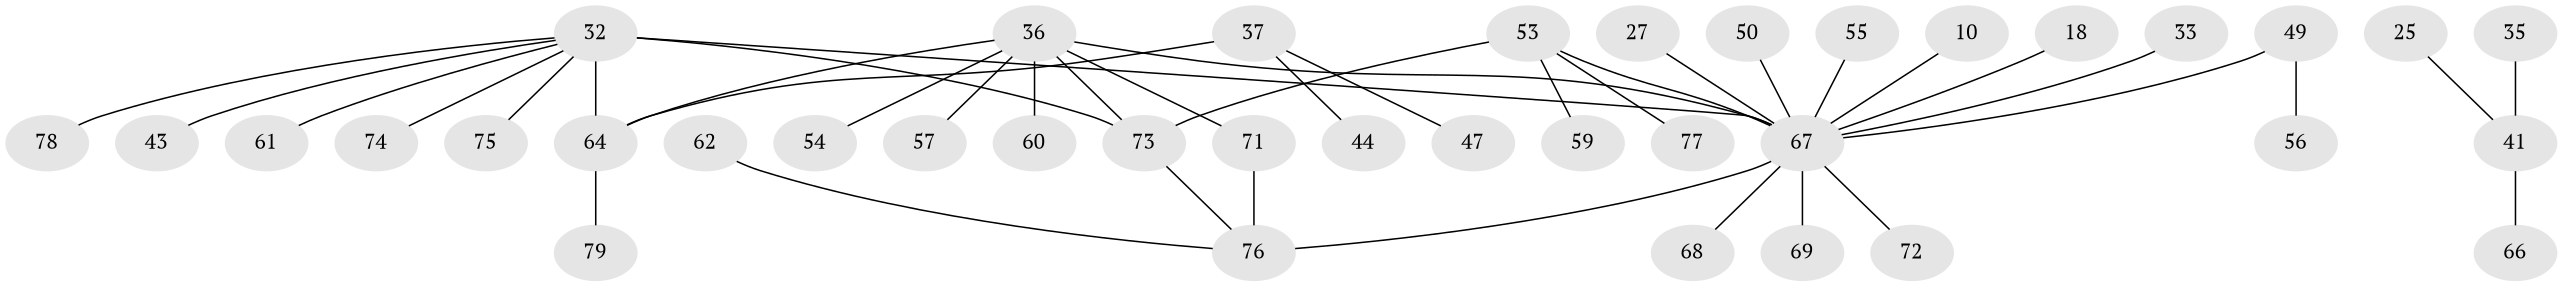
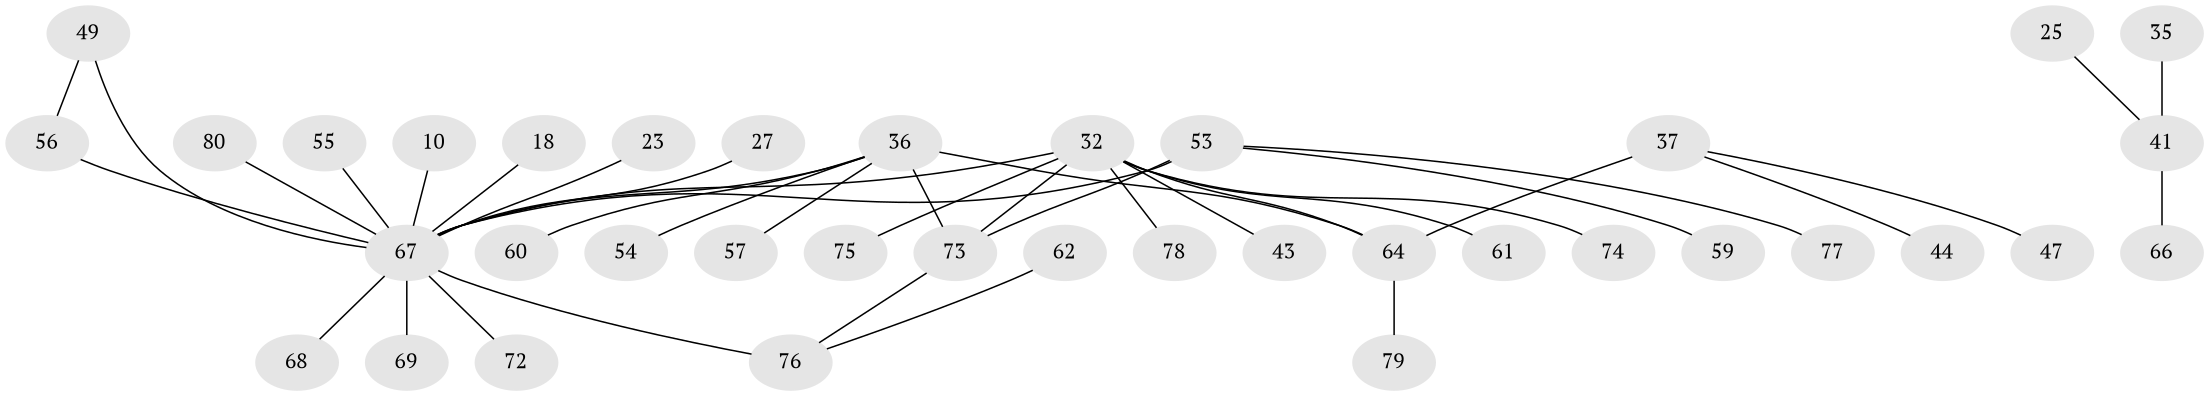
node "50": label "50" -> "80"
node "33": label "33" -> "23"
node "71": removed
edge "56" -- "67": added
